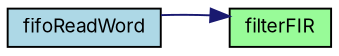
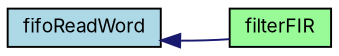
edge "fifoReadWord" -> "filterFIR": reversed
